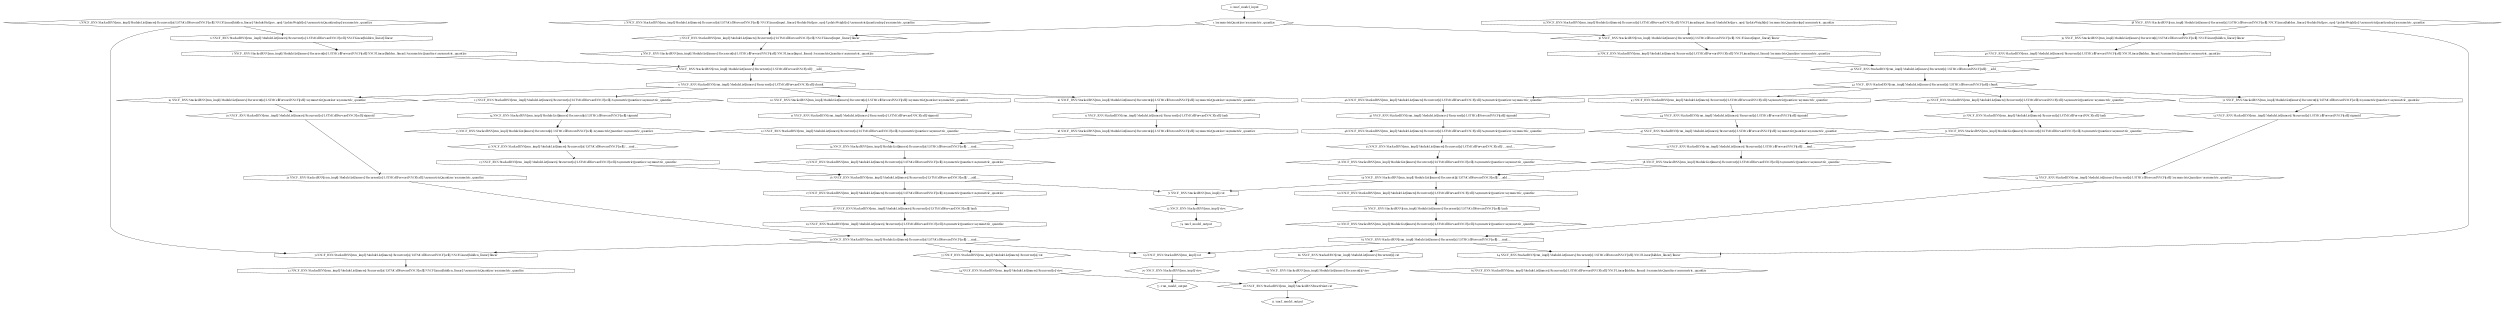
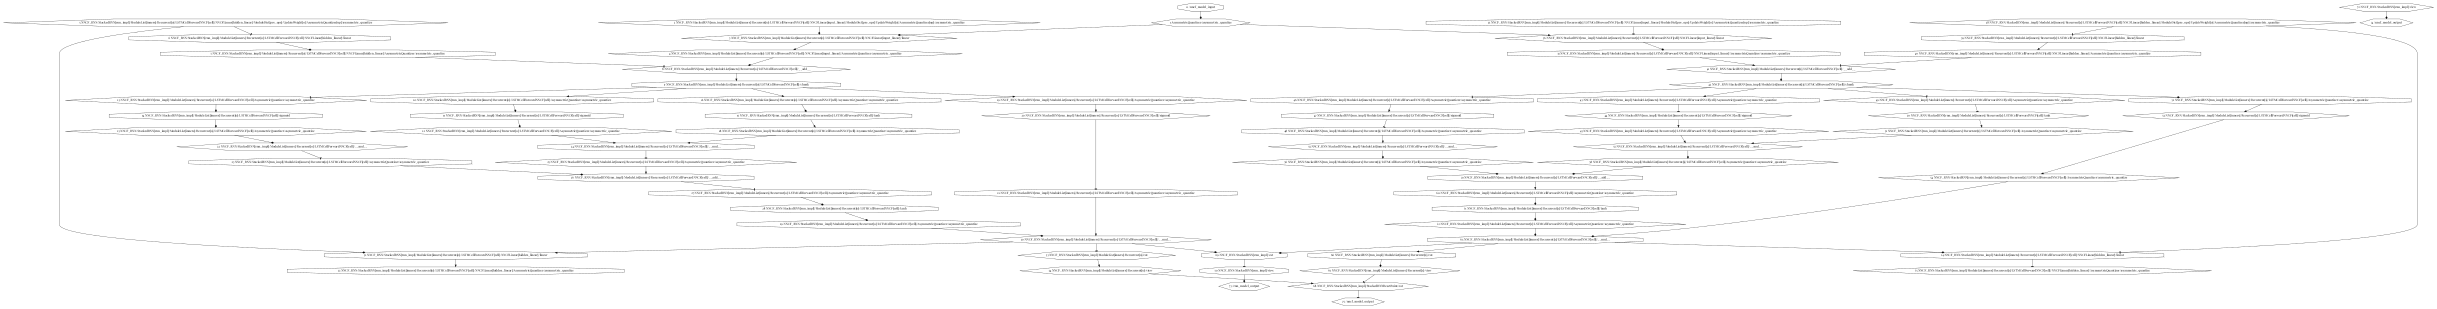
node "71 NNCF_RNN/StackedRNN[rnn_impl]/cat": removed
node "74 /nncf_model_output": shape octagon -> hexagon
node "70 NNCF_RNN/StackedRNN[rnn_impl]/view": shape hexagon -> octagon
